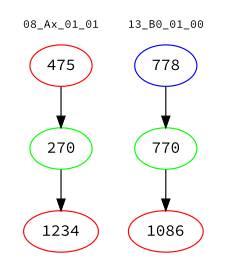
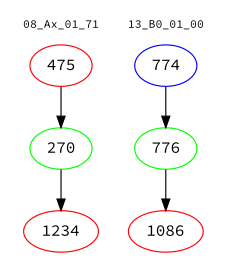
cluster "08_Ax_01_01": label "08_Ax_01_01" -> "08_Ax_01_71"
node "778": label "778" -> "774"
node "770": label "770" -> "776"
